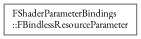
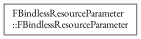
node "FShaderParameterBindings ::FBindlessResourceParameter": label "FShaderParameterBindings ::FBindlessResourceParameter" -> "FBindlessResourceParameter ::FBindlessResourceParameter"
